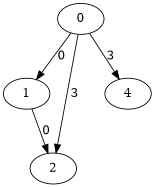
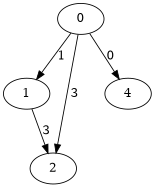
edge "0" -> "1": label "0" -> "1"
edge "0" -> "4": label "3" -> "0"
edge "1" -> "2": label "0" -> "3"
